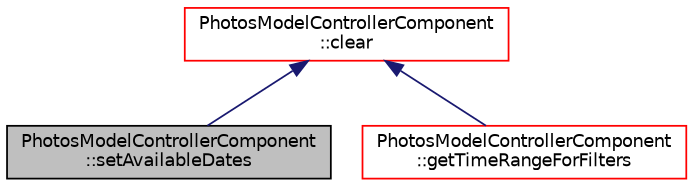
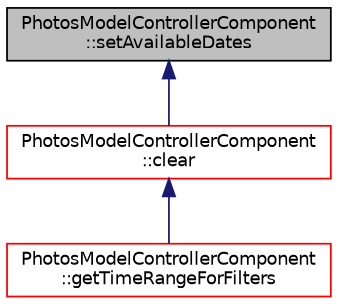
edge "PhotosModelControllerComponent ::setAvailableDates" -> "PhotosModelControllerComponent ::clear": reversed
